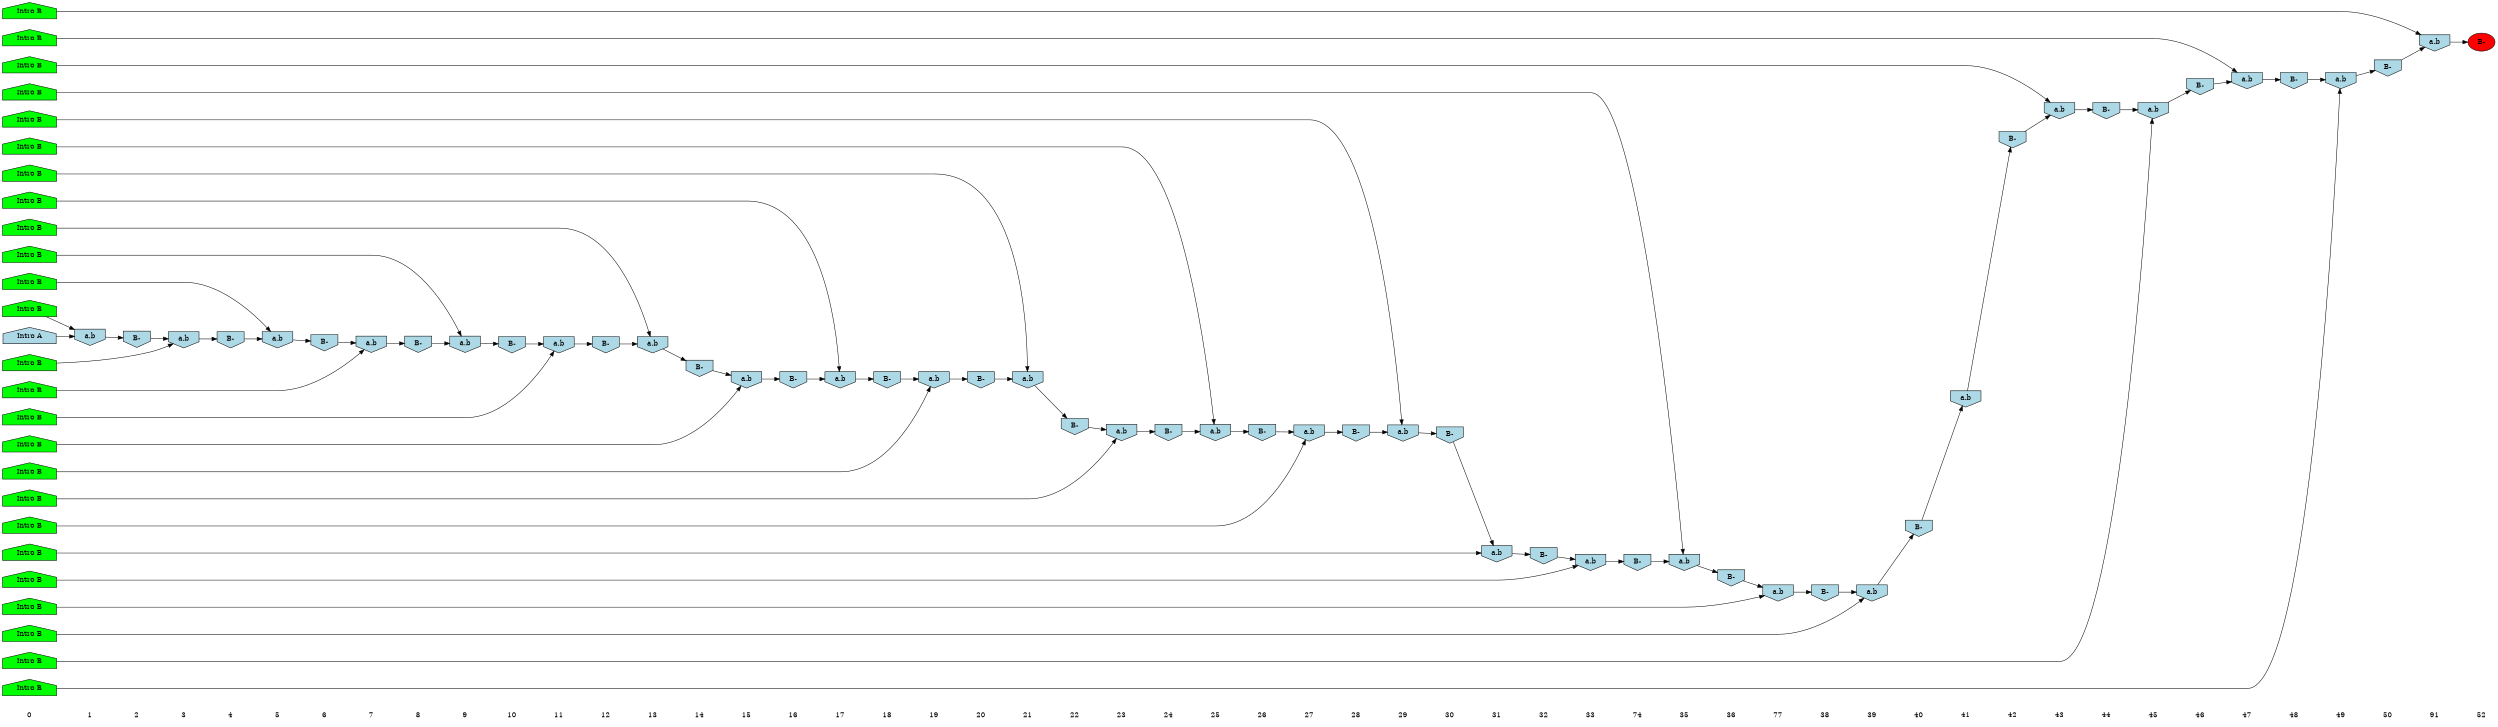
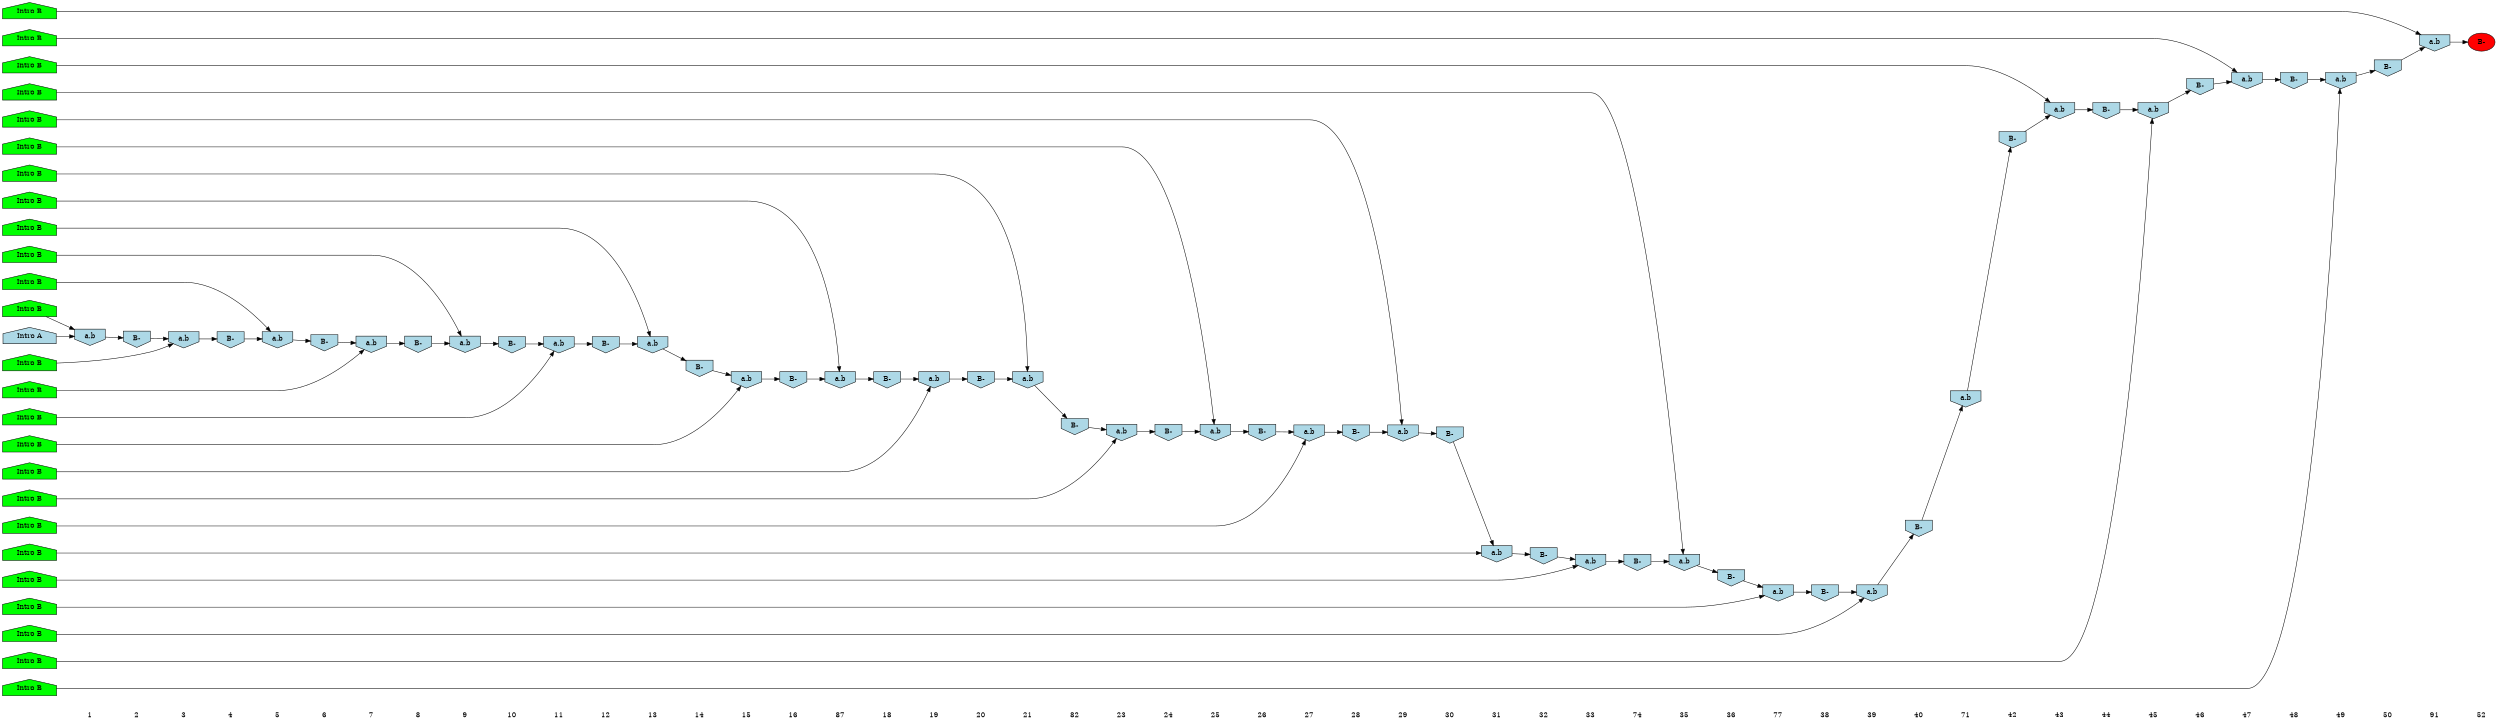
node "0": removed
node "17": label "17" -> "87"
node "22": label "22" -> "82"
node "41": label "41" -> "71"
